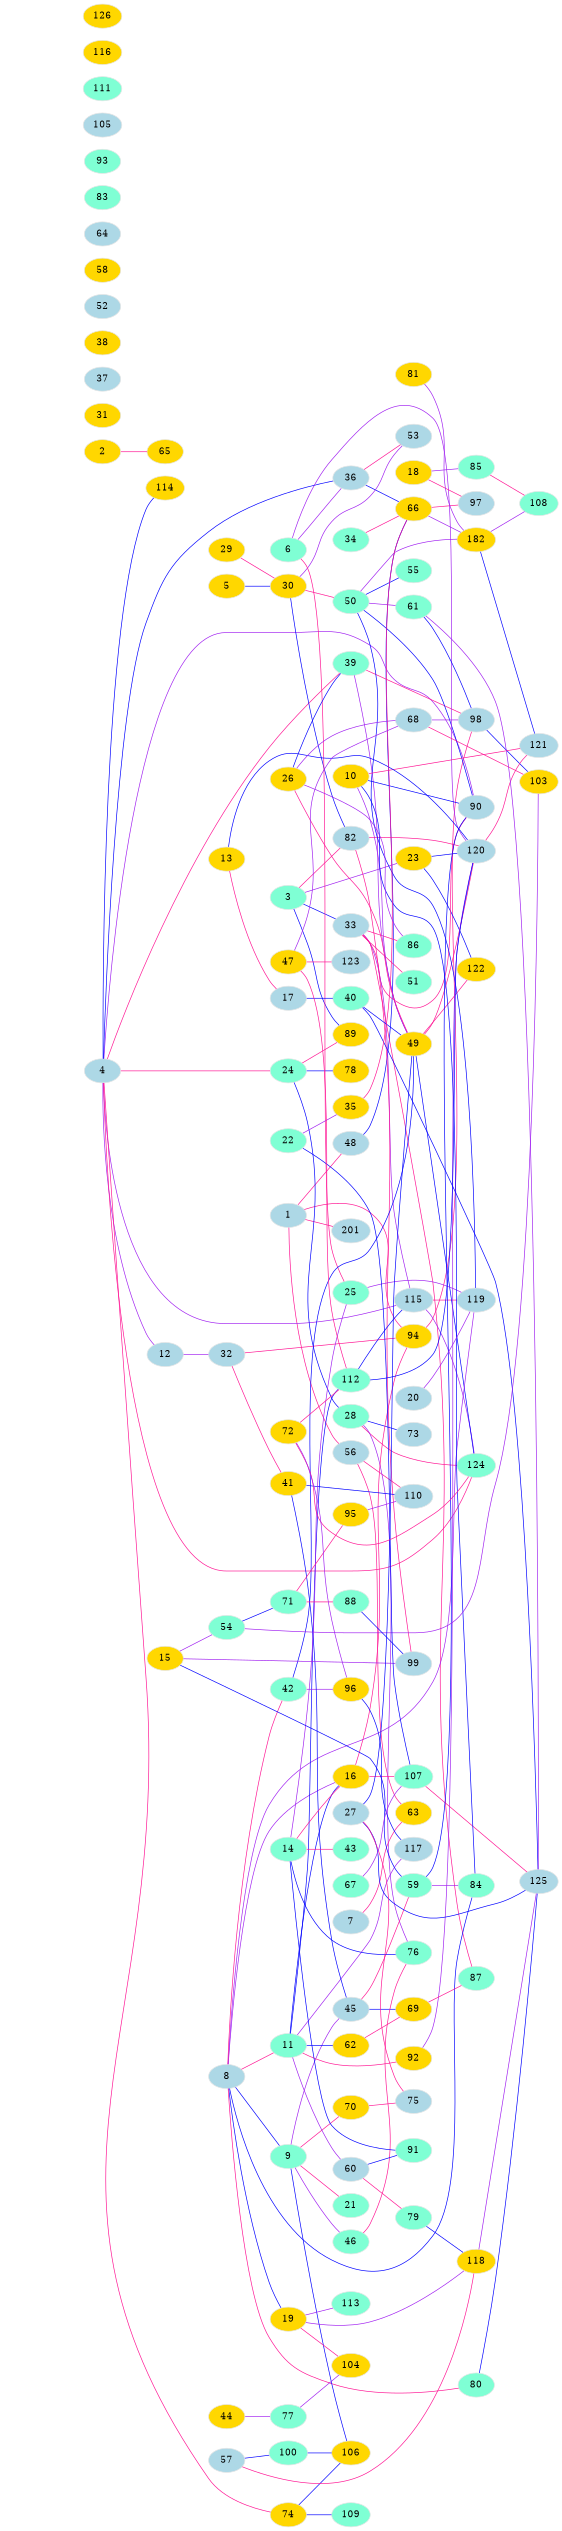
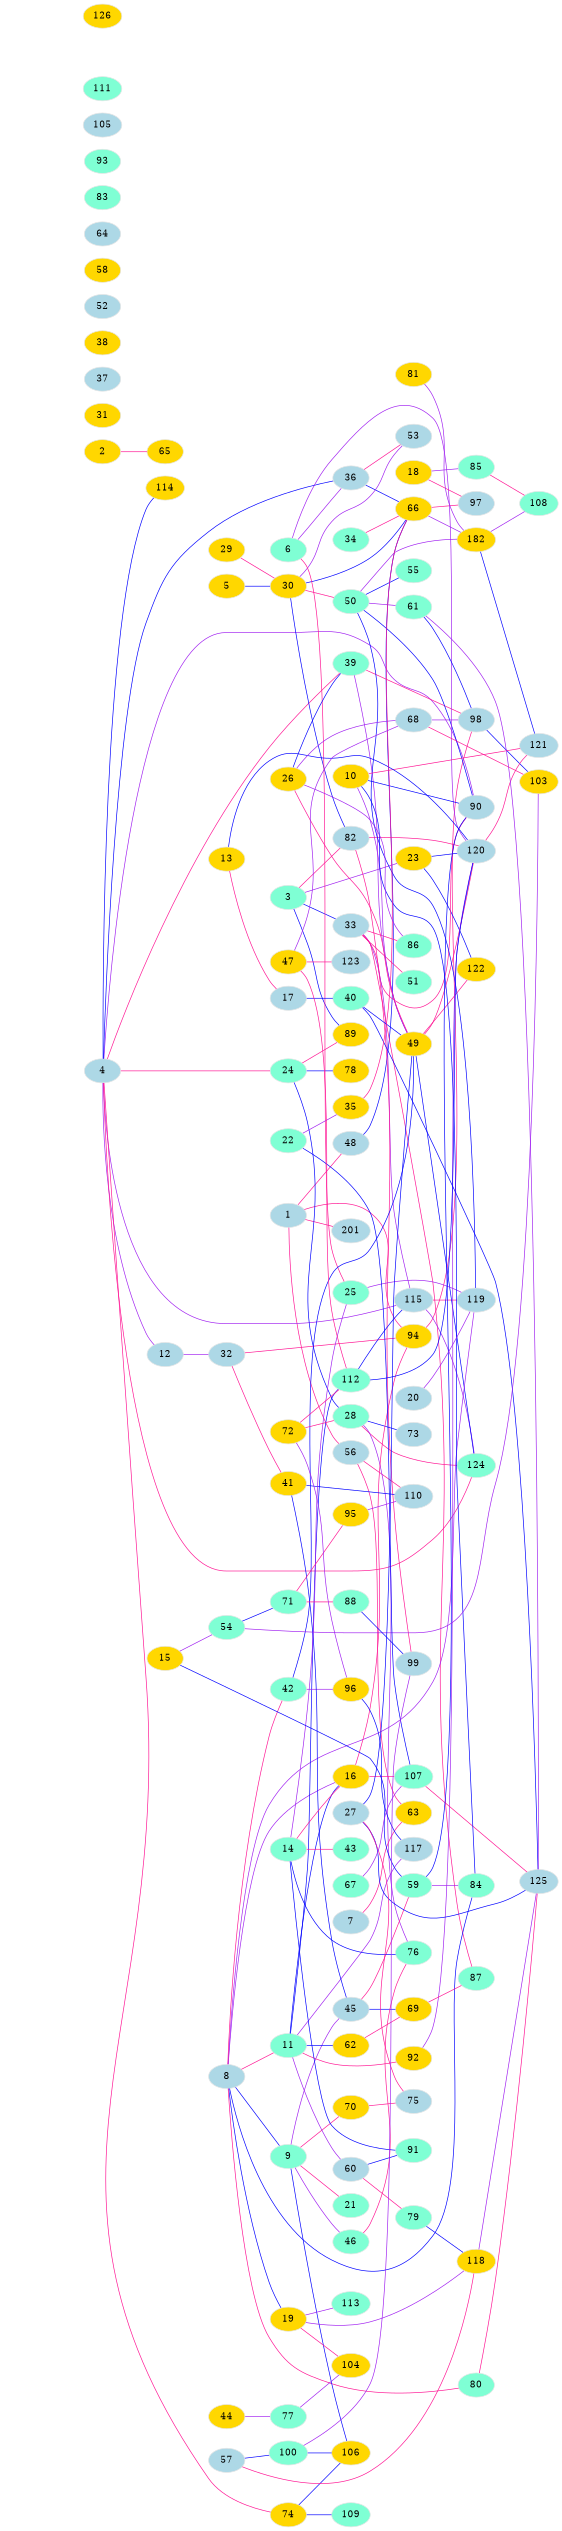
node "116": removed
edge "66" -- "30": added
edge "72" -- "124": now "72" -- "28"
edge "15" -- "99": now "100" -- "99"
edge "125" -- "80": color blue -> deeppink
